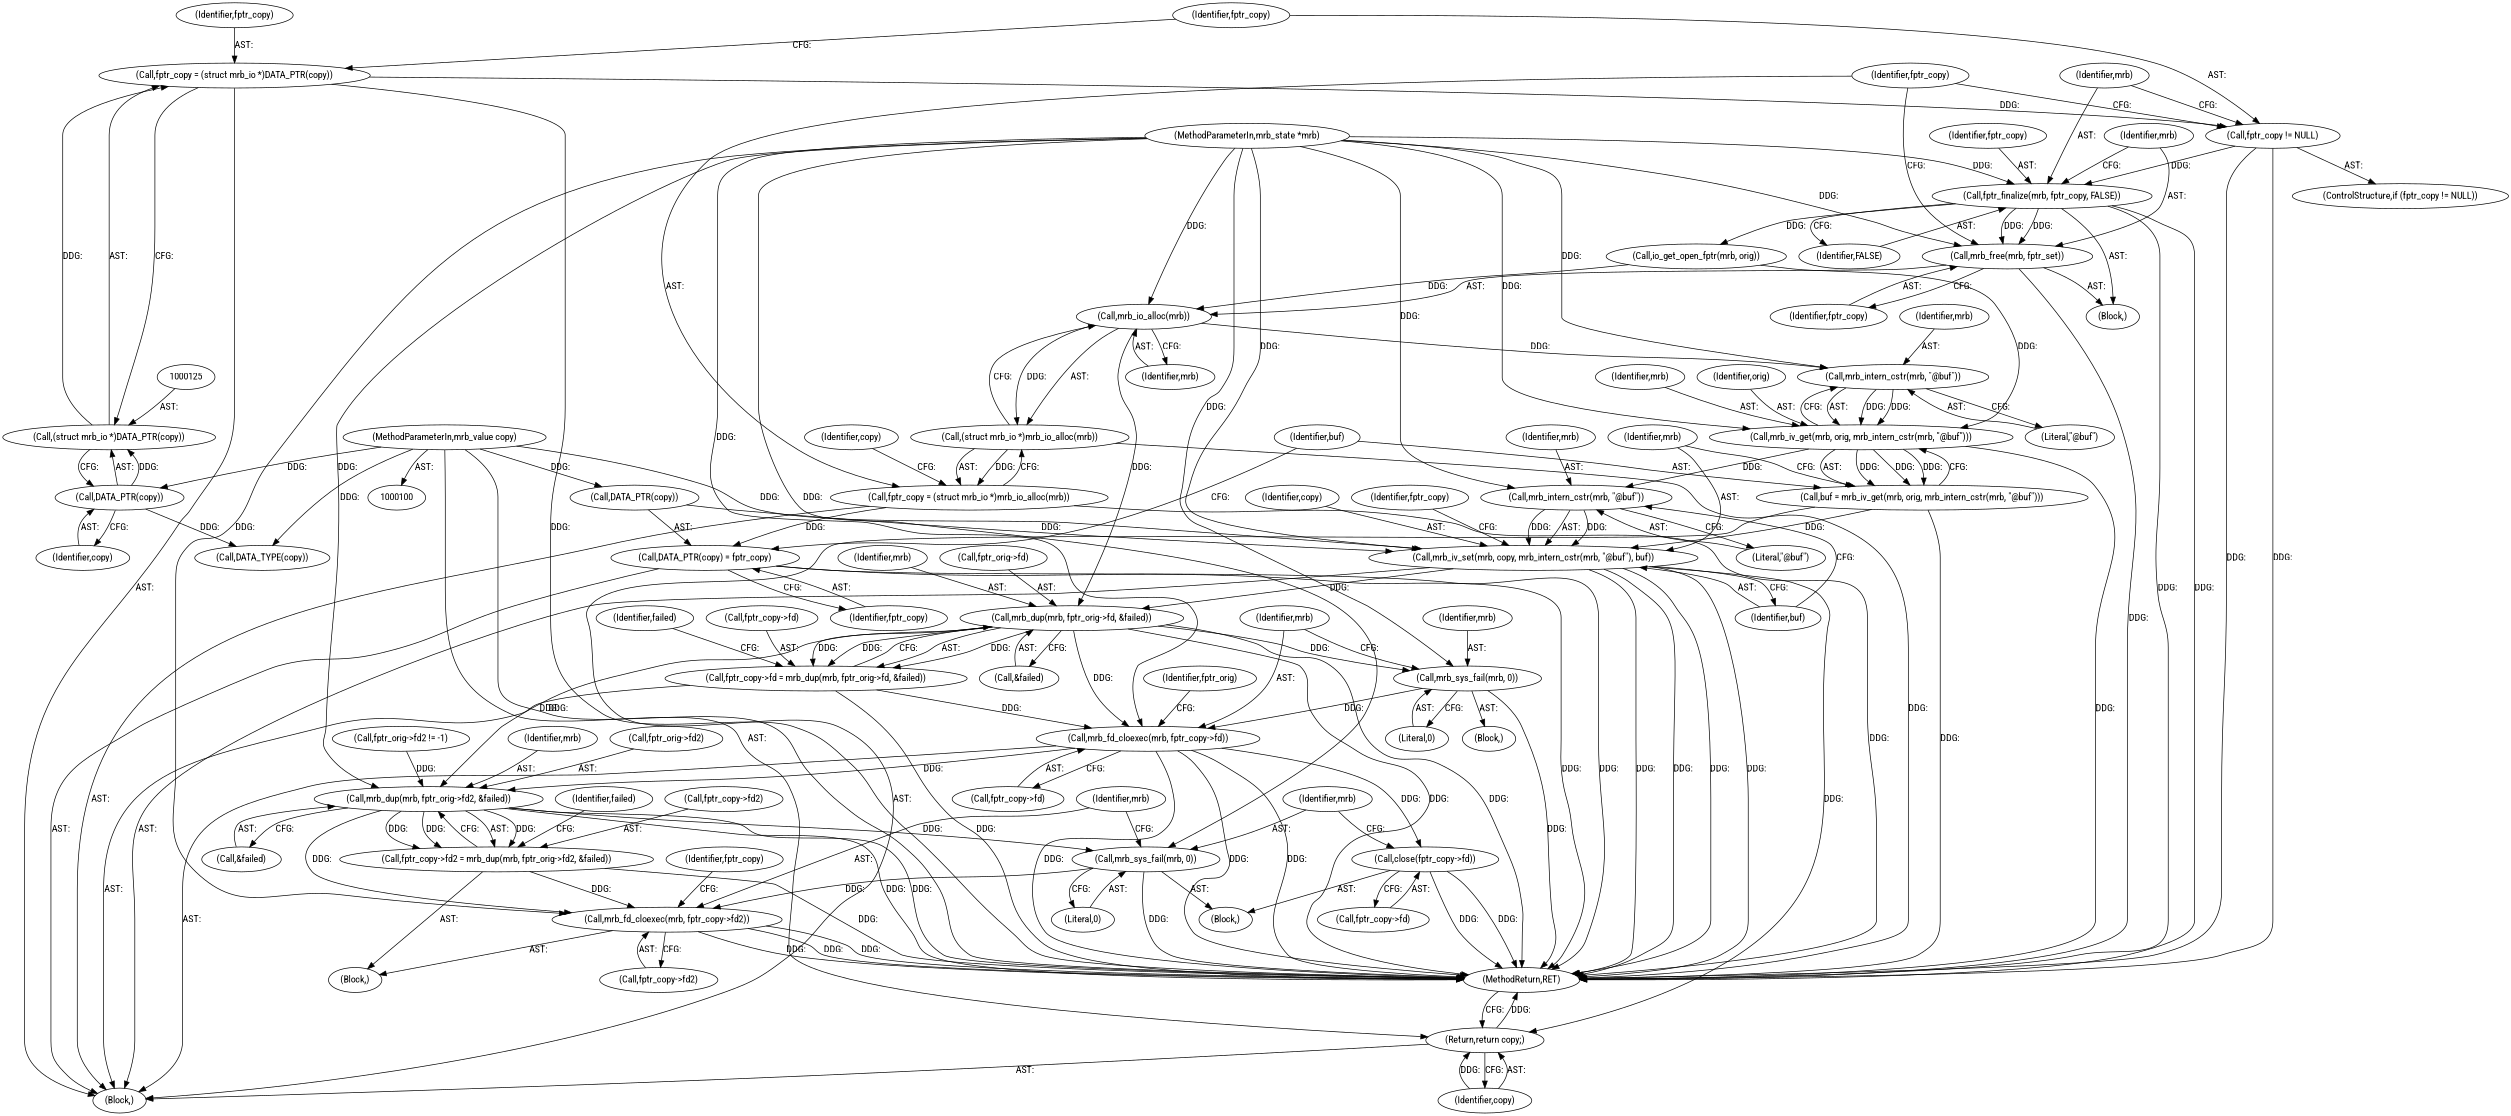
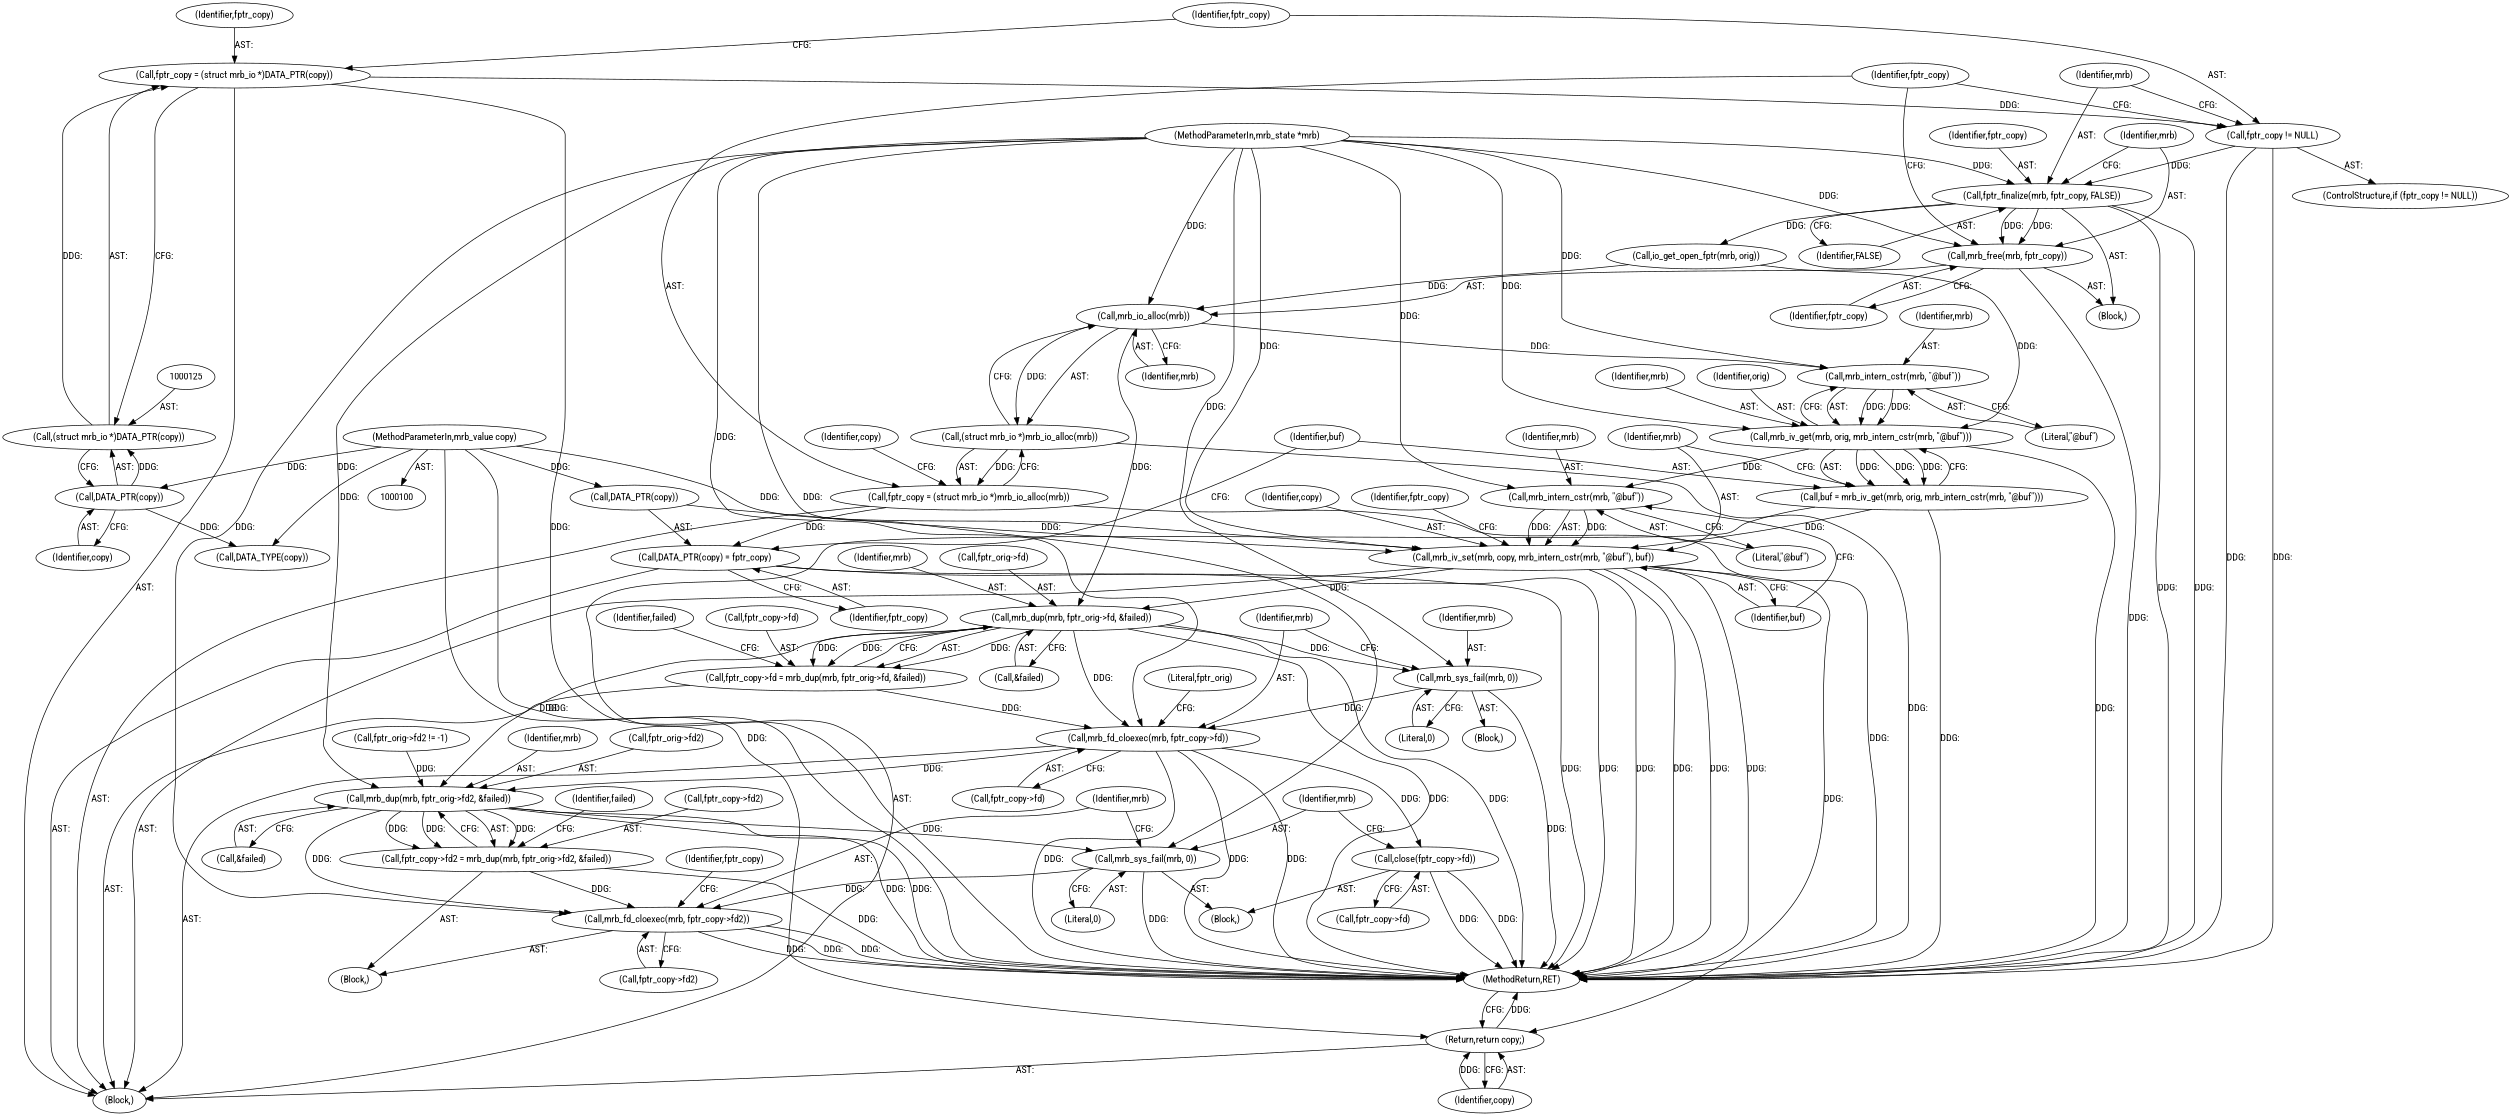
node "(Call,mrb_free(mrb, fptr_set))": label "(Call,mrb_free(mrb, fptr_set))" -> "(Call,mrb_free(mrb, fptr_copy))"
node "(Identifier,fptr_orig)": label "(Identifier,fptr_orig)" -> "(Literal,fptr_orig)"
edge "(MethodParameterIn,mrb_value copy)" -> "(Return,return copy;)": label "AST: " -> "DDG: "
edge "(Call,fptr_copy->fd = mrb_dup(mrb, fptr_orig->fd, &failed))" -> "(MethodReturn,RET)": removed, label "DDG:"
